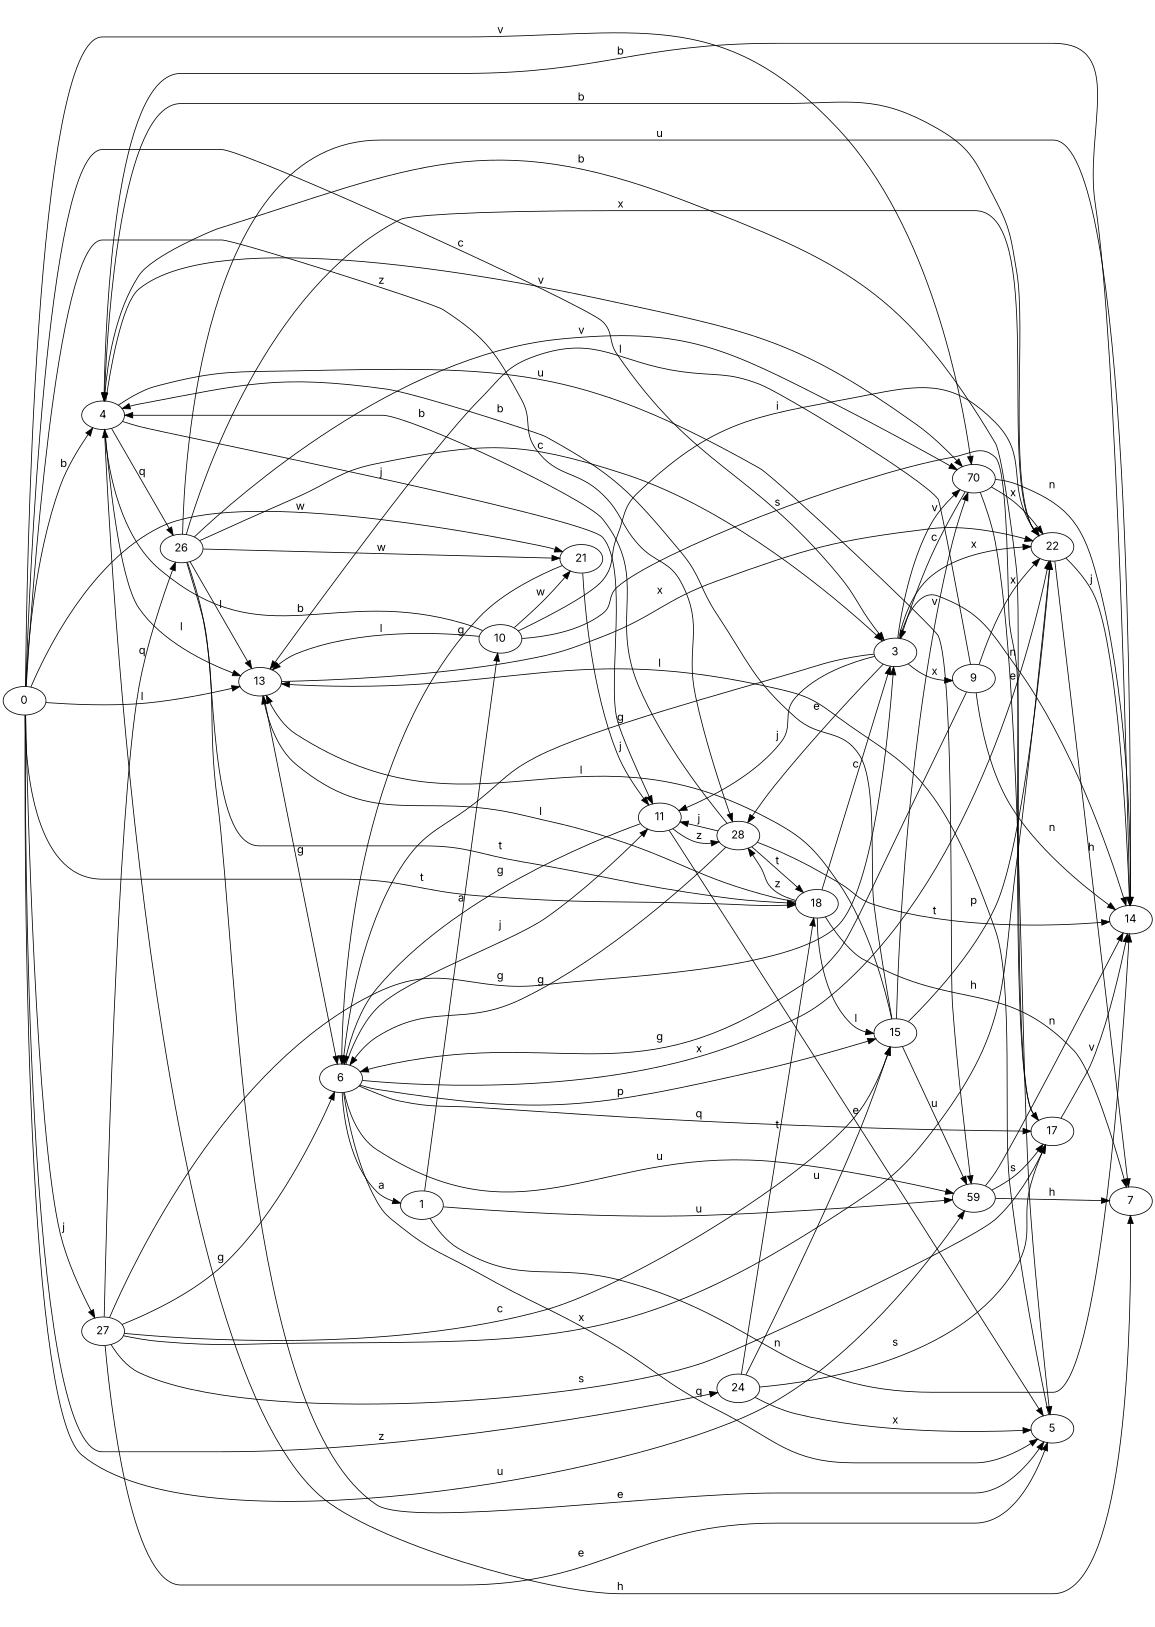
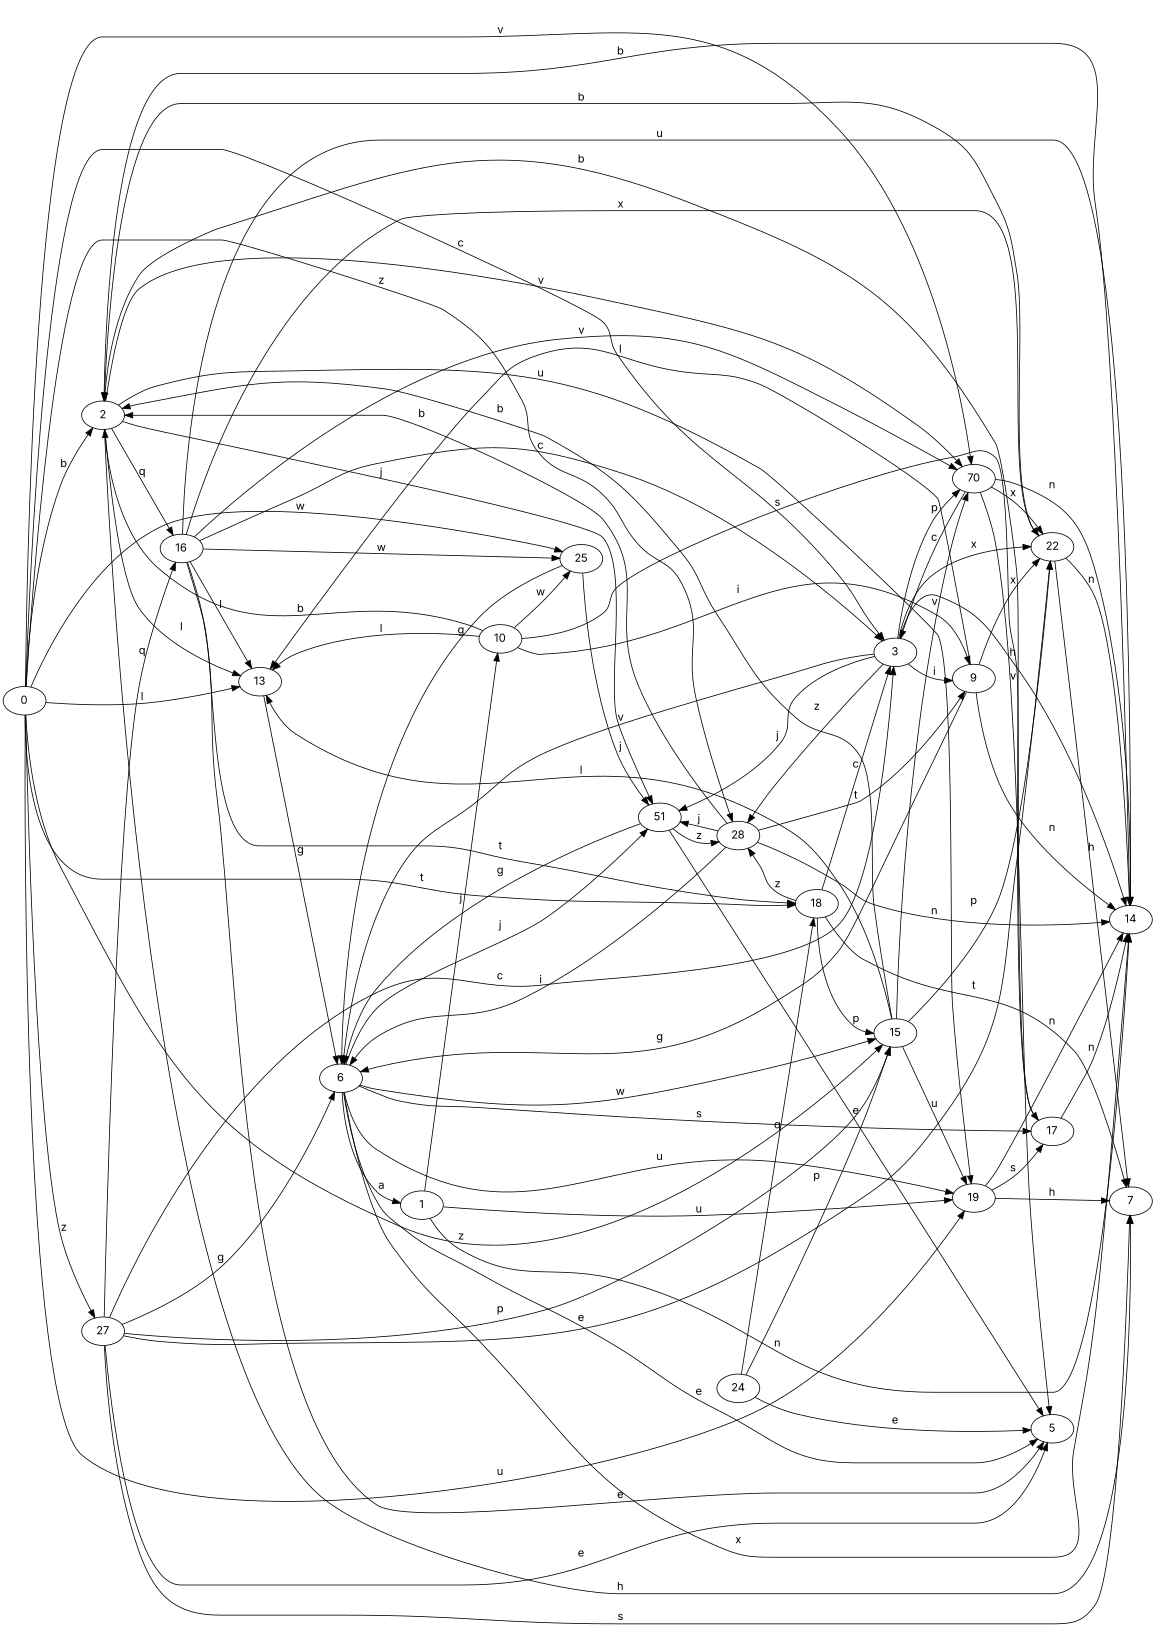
edge "10" -> "22": now "10" -> "9"
node "4": label "4" -> "2"
edge "3" -> "70": label "v" -> "p"
node "26": label "26" -> "16"
node "21": label "21" -> "25"
edge "22" -> "14": label "j" -> "n"
edge "13" -> "22": removed, label "x"
edge "3" -> "14": label "n" -> "h"
edge "3" -> "9": label "x" -> "i"
edge "70" -> "5": label "e" -> "v"
edge "3" -> "28": label "e" -> "z"
edge "3" -> "6": label "g" -> "v"
edge "5" -> "13": removed, label "l"
edge "18" -> "13": removed, label "l"
node "11": label "11" -> "51"
edge "28" -> "18": now "28" -> "9"
edge "1" -> "10": label "a" -> "j"
edge "28" -> "14": label "t" -> "n"
edge "27" -> "3": label "g" -> "c"
edge "28" -> "6": label "g" -> "i"
edge "18" -> "7": label "h" -> "t"
edge "6" -> "22": now "6" -> "14"
edge "18" -> "15": label "l" -> "p"
edge "17" -> "14": label "v" -> "n"
edge "6" -> "15": label "p" -> "w"
edge "6" -> "17": label "q" -> "s"
edge "24" -> "18": label "t" -> "q"
edge "24" -> "15": label "u" -> "p"
node "59": label "59" -> "19"
edge "0" -> "27": label "j" -> "z"
edge "27" -> "15": label "c" -> "p"
edge "27" -> "22": label "x" -> "e"
edge "24" -> "17": removed, label "s"
edge "27" -> "17": now "27" -> "7"
edge "6" -> "5": label "q" -> "e"
edge "0" -> "24": now "0" -> "15"
edge "24" -> "5": label "x" -> "e"
